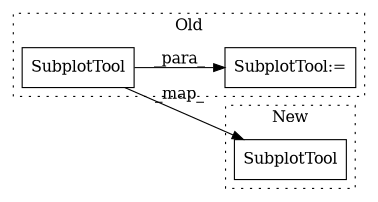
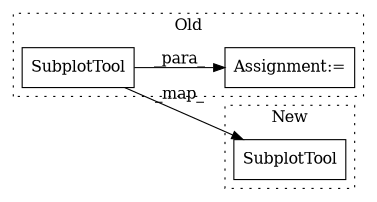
node "SubplotTool:=": label "SubplotTool:=" -> "Assignment:="
